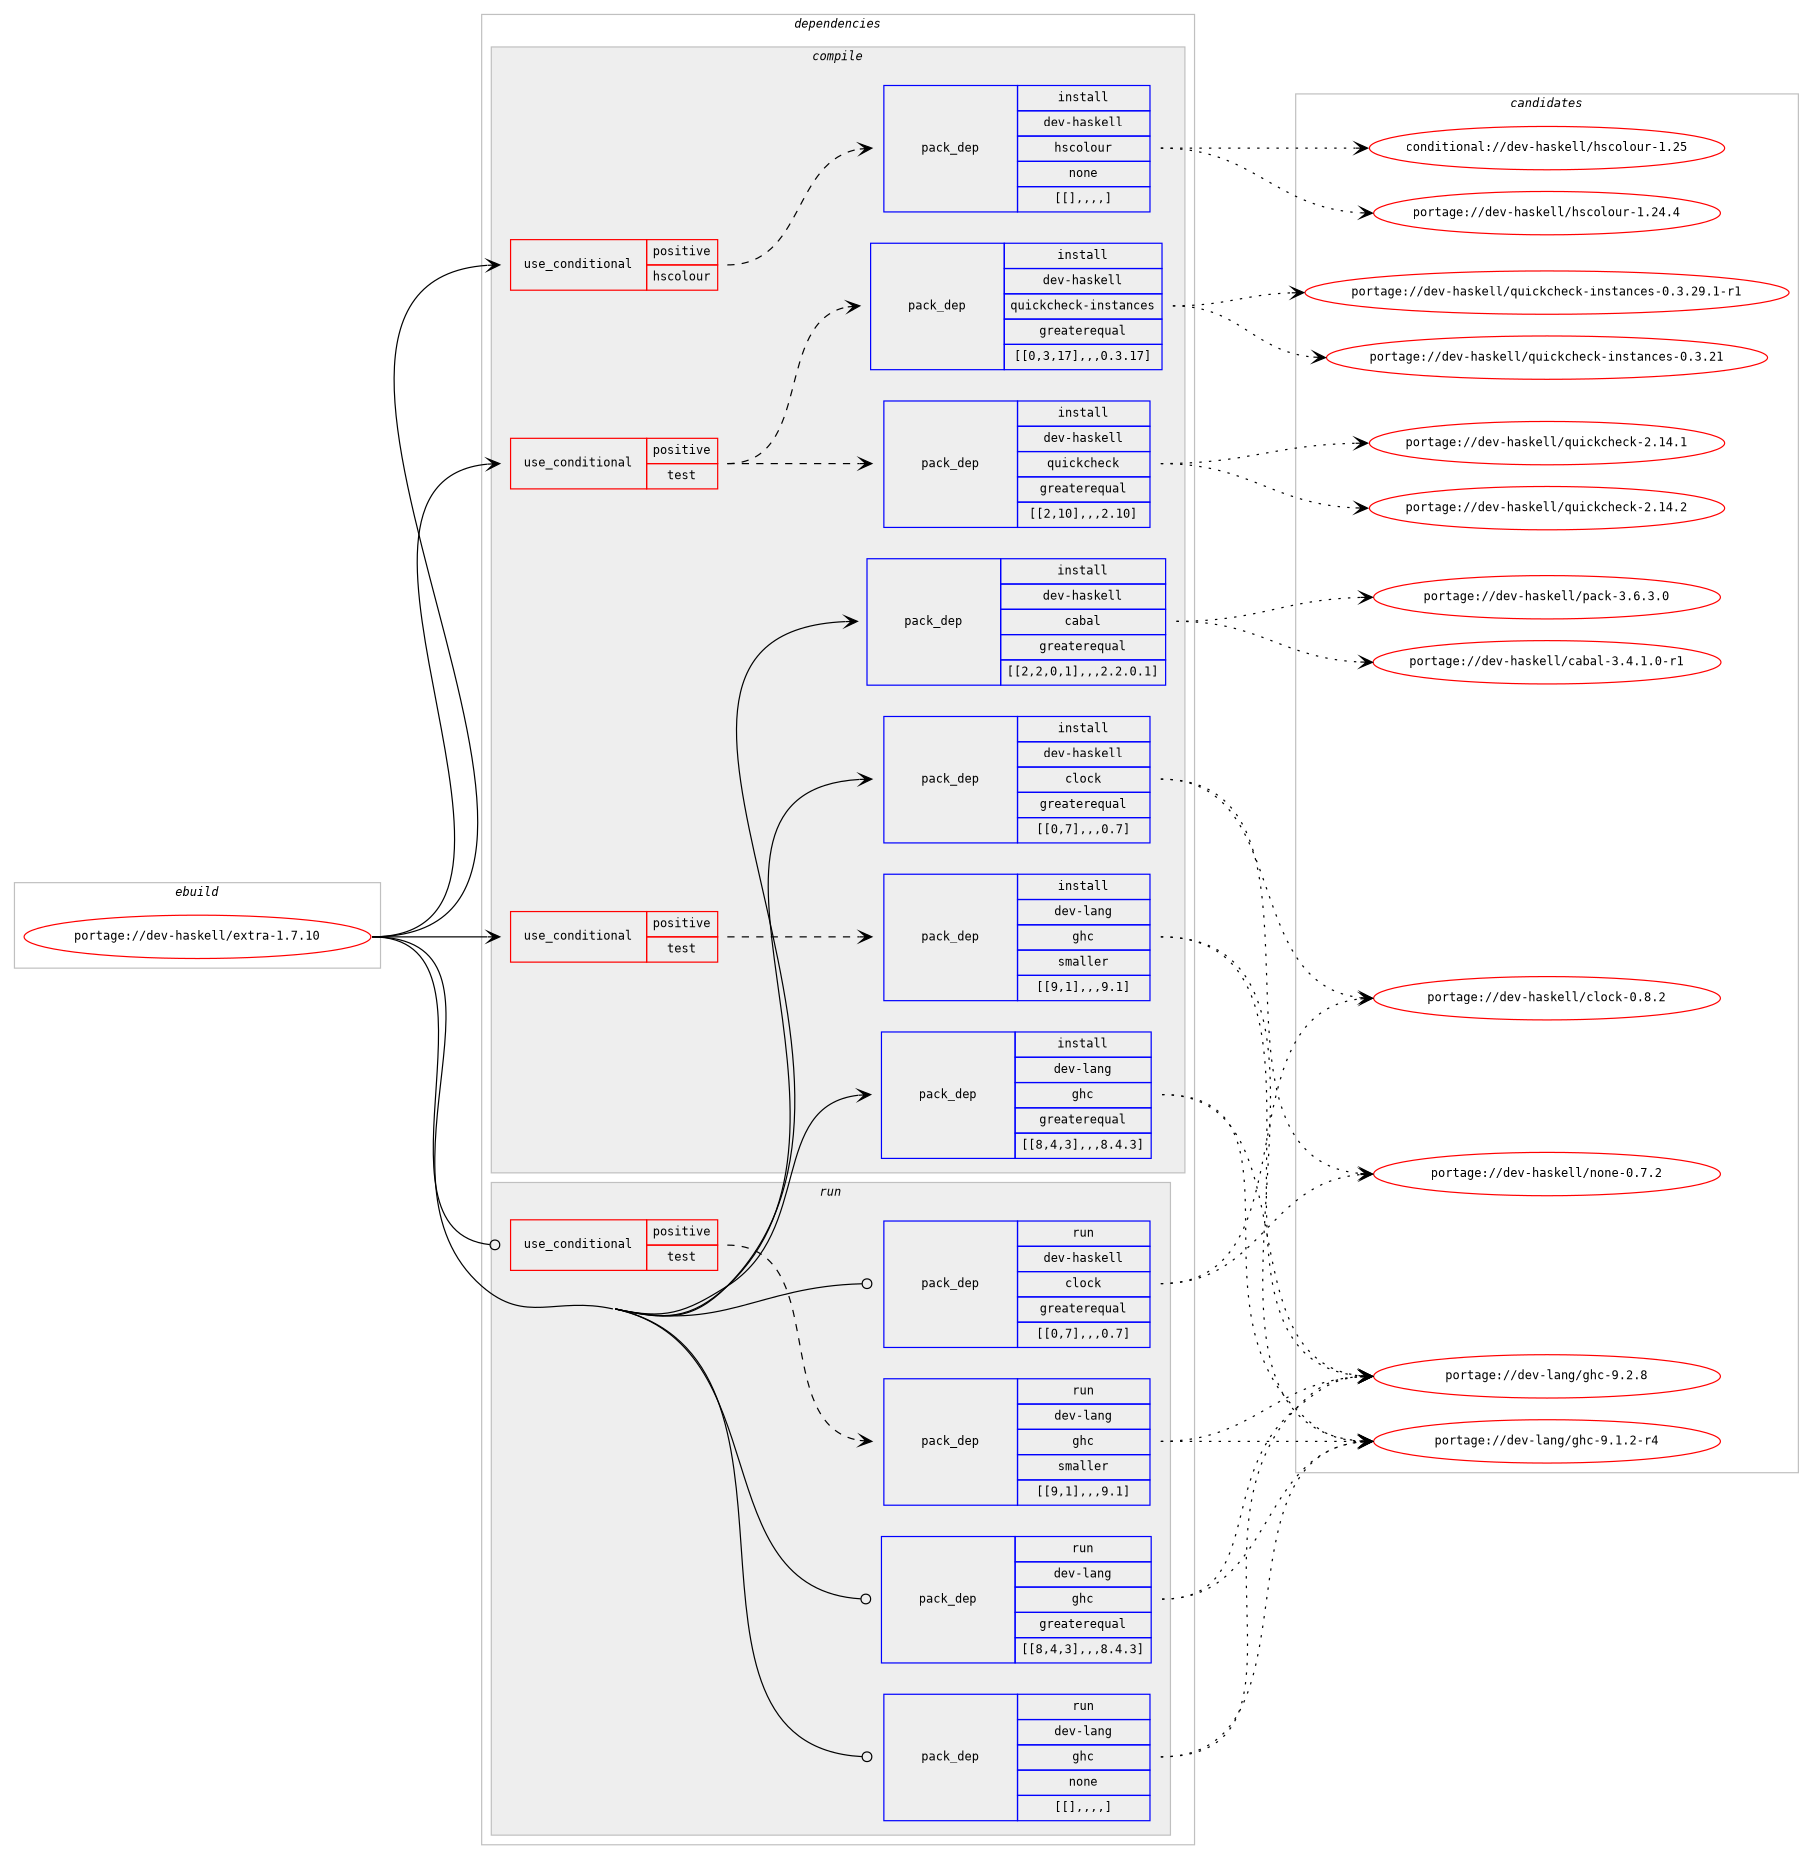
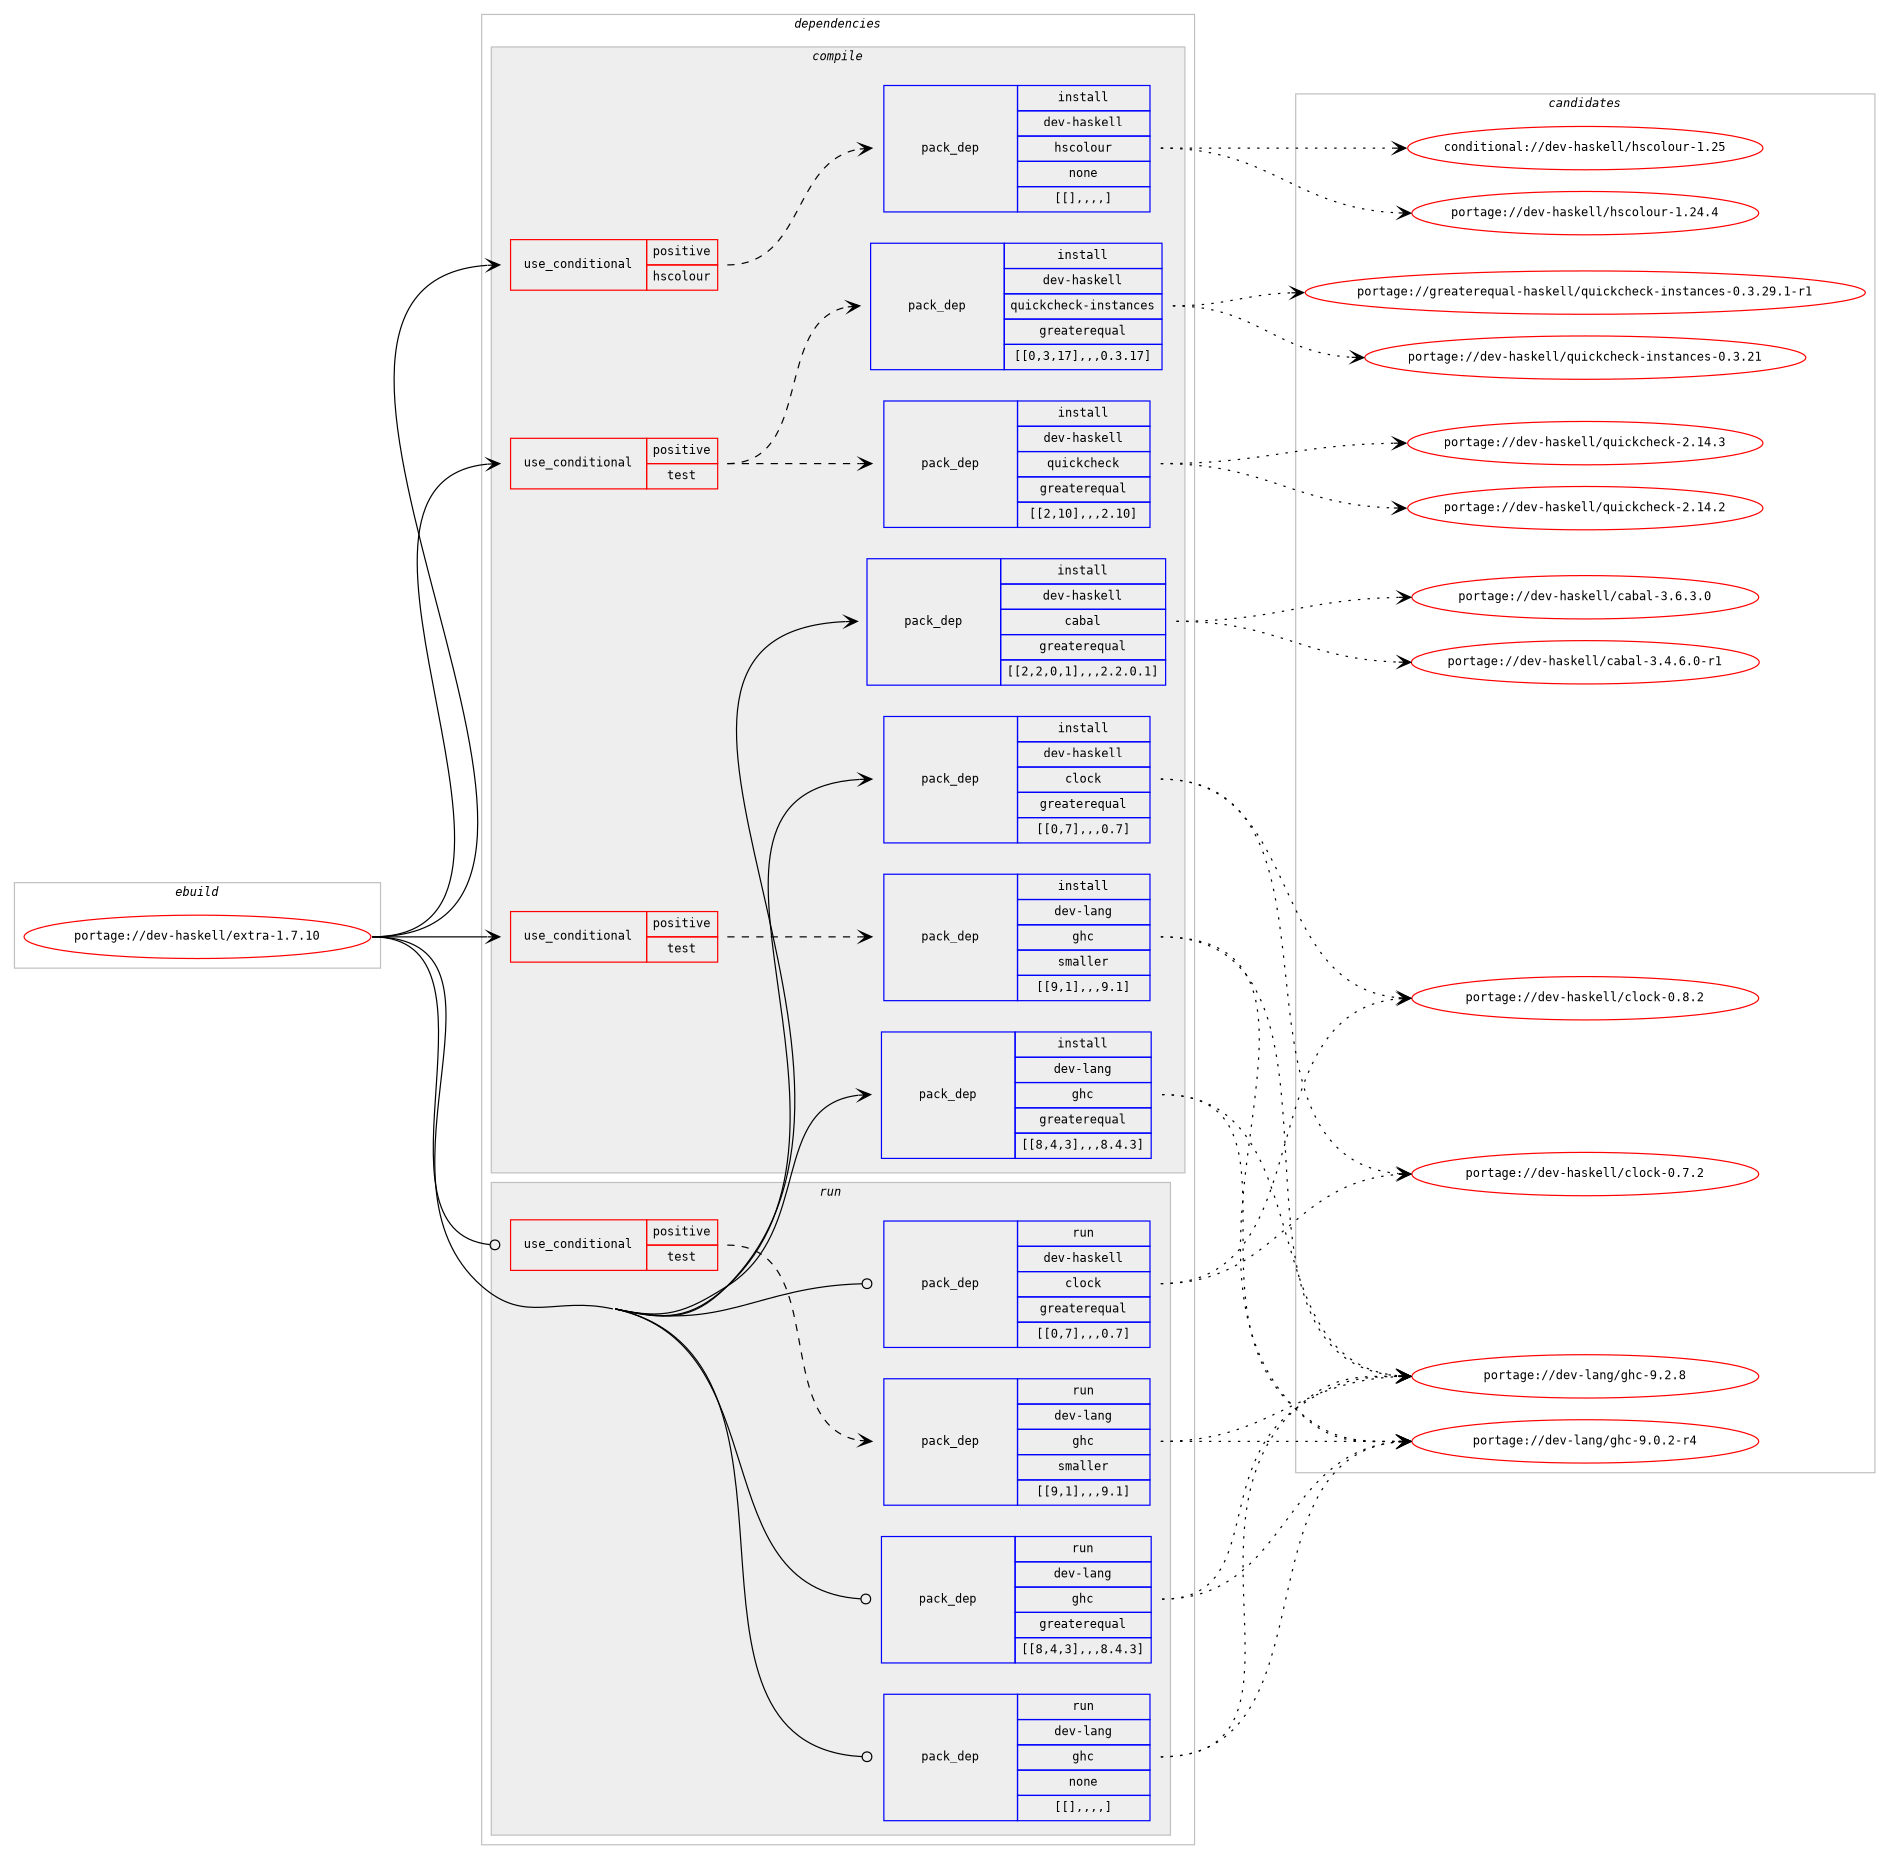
node "portage://dev-haskell/quickcheck-instances-0.3.29.1-r1": label "portage://dev-haskell/quickcheck-instances-0.3.29.1-r1" -> "portage://greaterequal-haskell/quickcheck-instances-0.3.29.1-r1"
node "portage://dev-haskell/quickcheck-2.14.1": label "portage://dev-haskell/quickcheck-2.14.1" -> "portage://dev-haskell/quickcheck-2.14.3"
node "portage://dev-haskell/pack-3.6.3.0": label "portage://dev-haskell/pack-3.6.3.0" -> "portage://dev-haskell/cabal-3.6.3.0"
node "portage://dev-haskell/cabal-3.4.1.0-r1": label "portage://dev-haskell/cabal-3.4.1.0-r1" -> "portage://dev-haskell/cabal-3.4.6.0-r1"
node "portage://dev-haskell/none-0.7.2": label "portage://dev-haskell/none-0.7.2" -> "portage://dev-haskell/clock-0.7.2"
node "portage://dev-lang/ghc-9.1.2-r4": label "portage://dev-lang/ghc-9.1.2-r4" -> "portage://dev-lang/ghc-9.0.2-r4"
